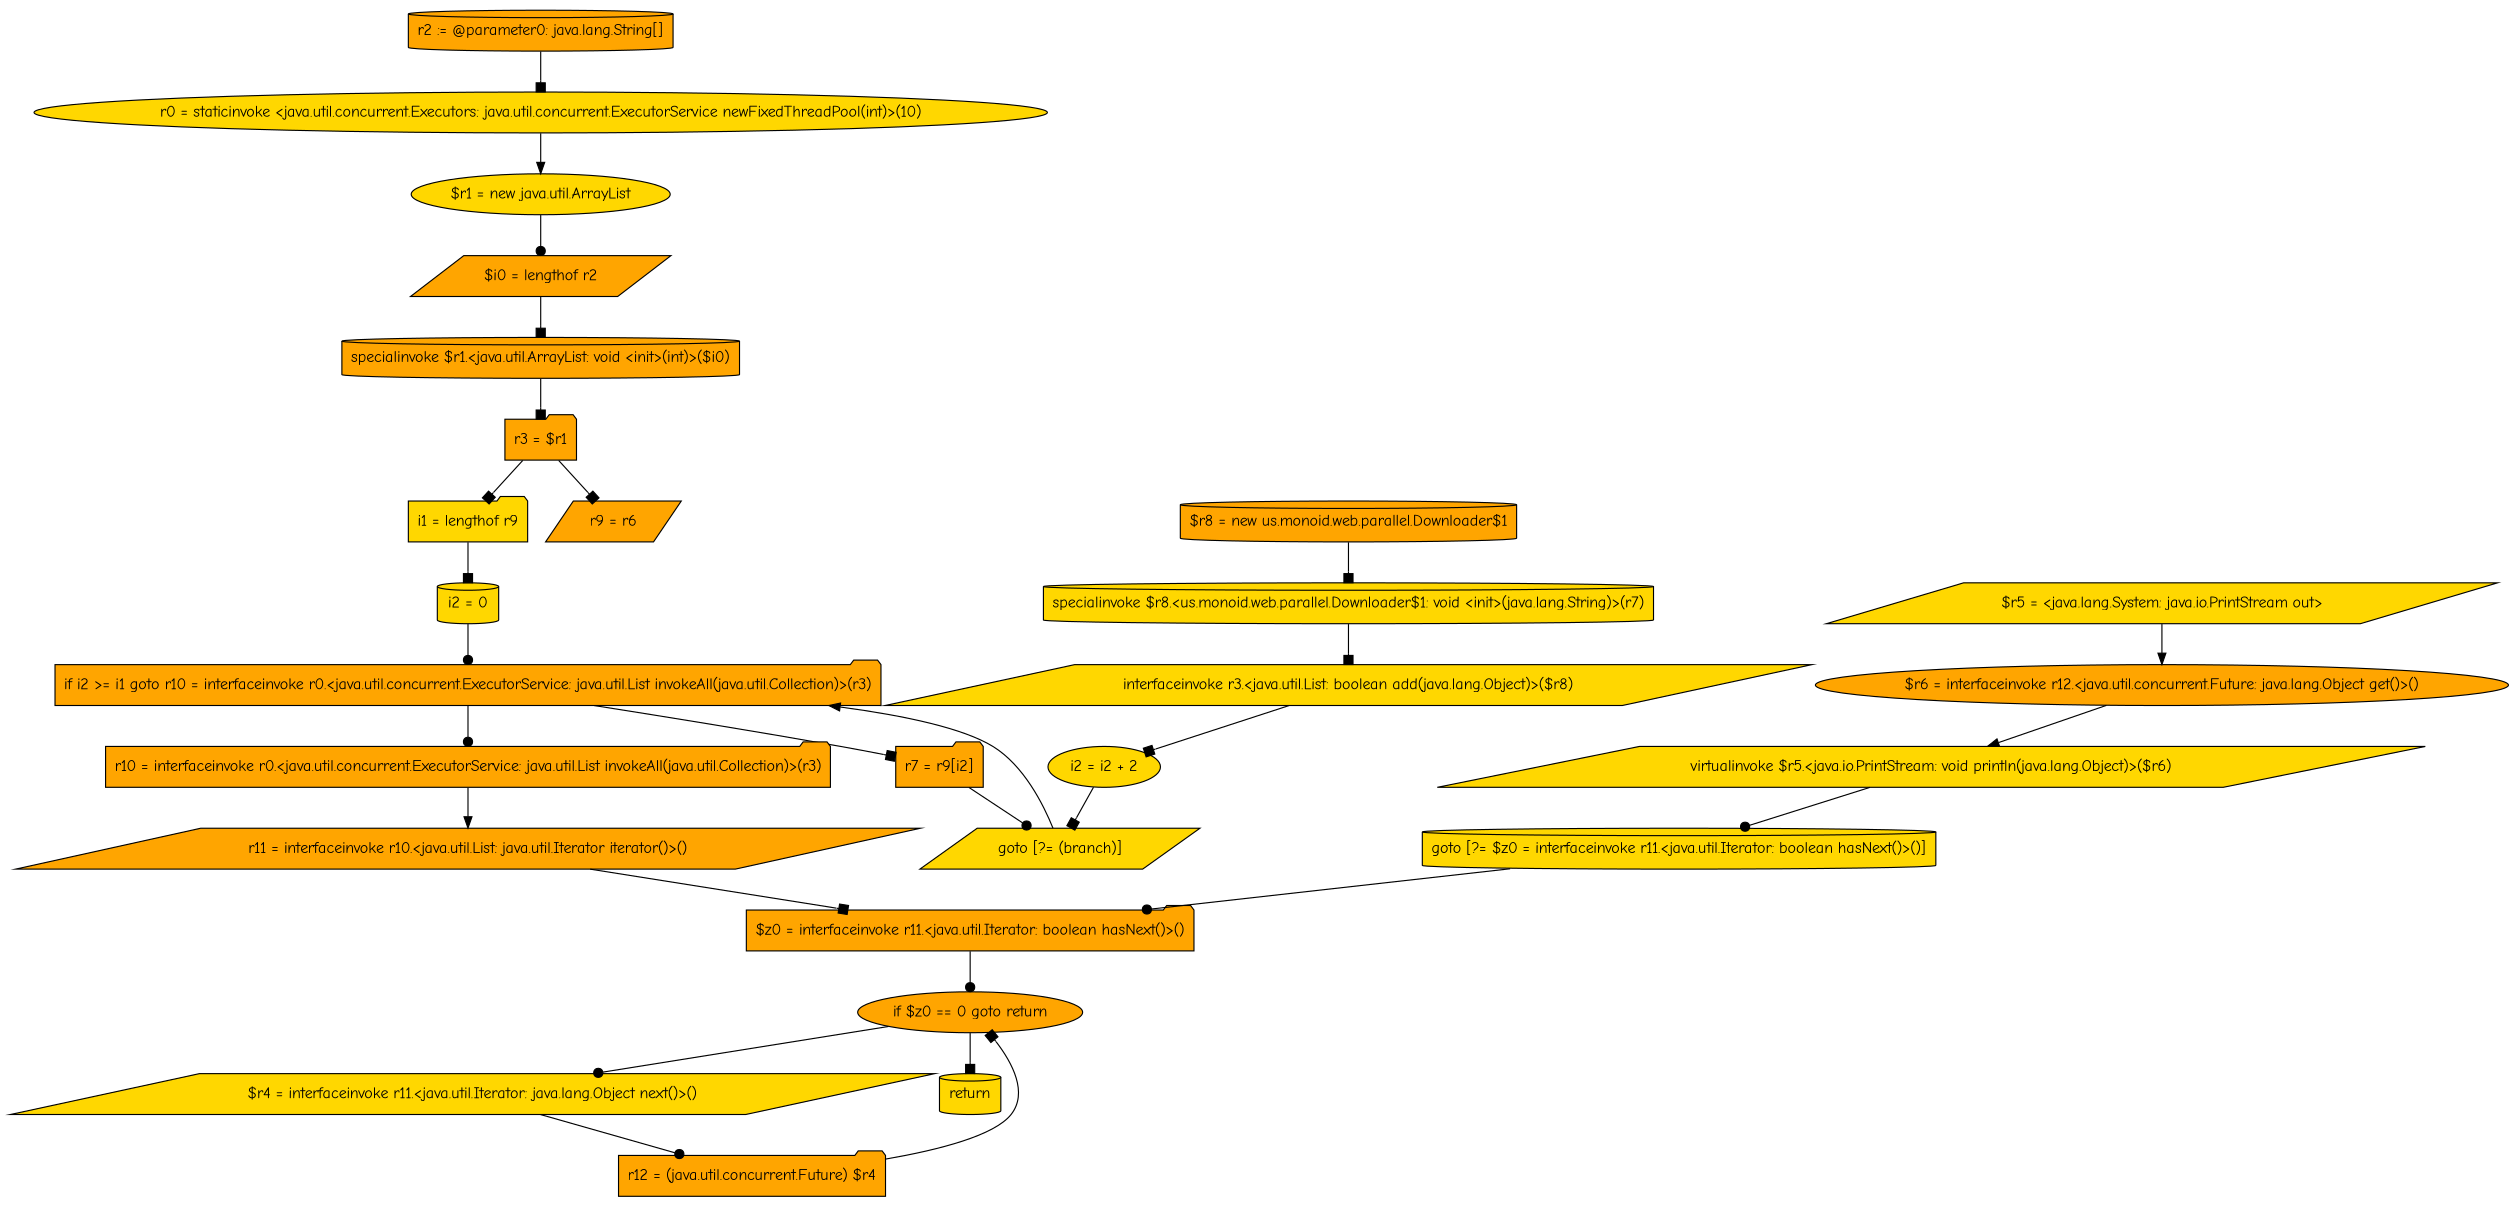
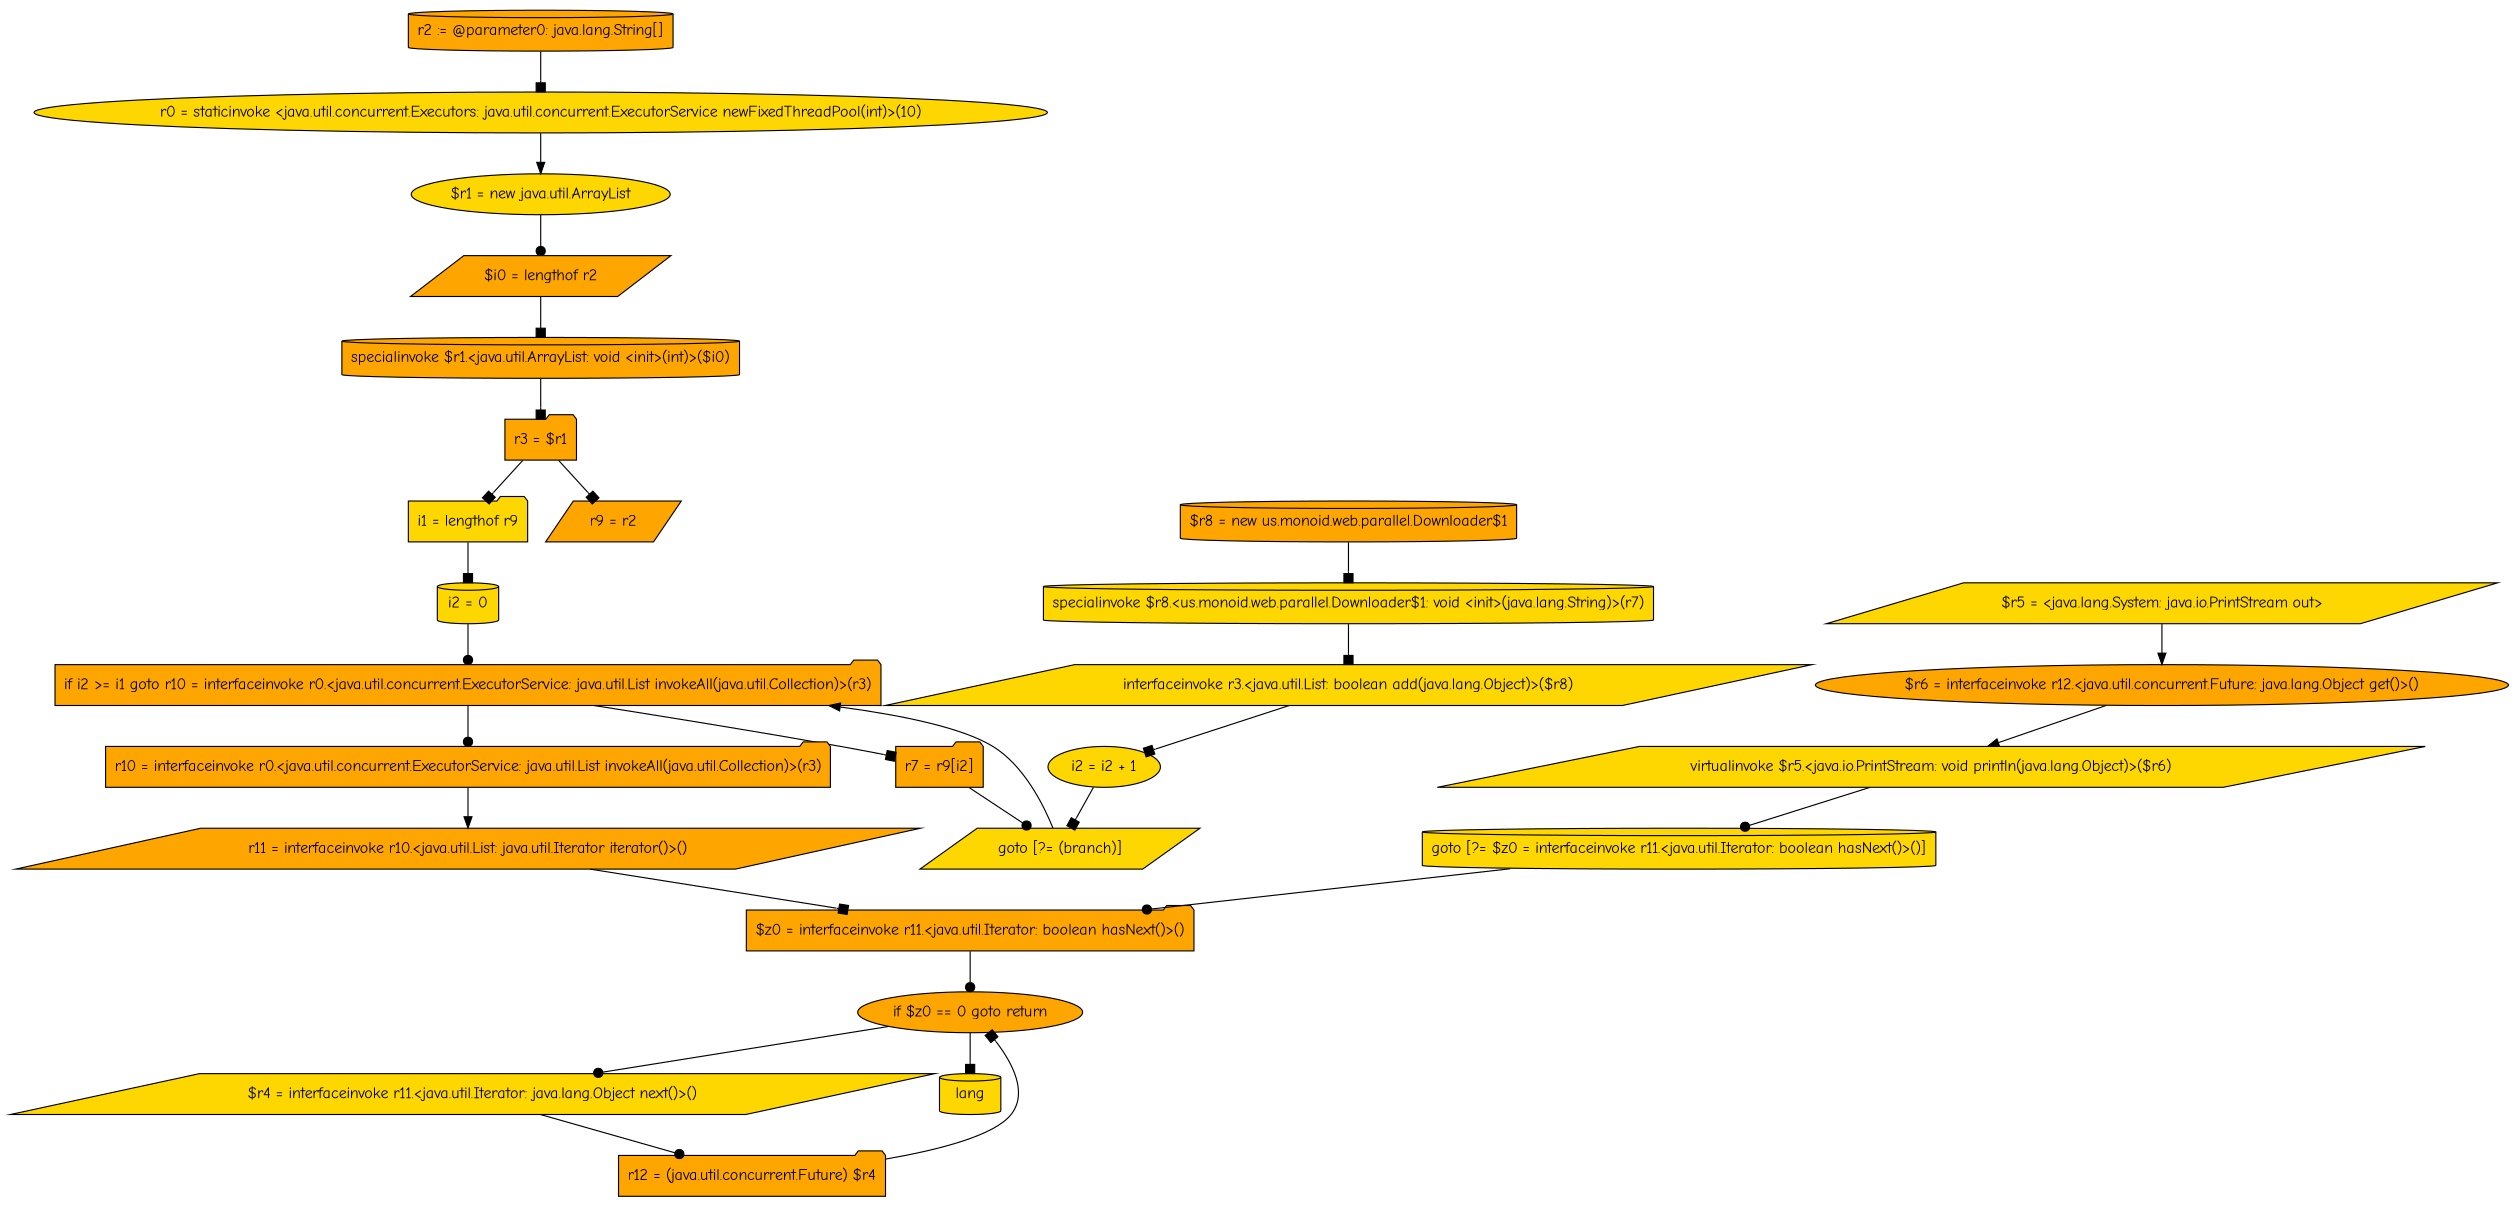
node "r9 = r6": label "r9 = r6" -> "r9 = r2"
node "i2 = i2 + 2": label "i2 = i2 + 2" -> "i2 = i2 + 1"
node "return": label "return" -> "lang"
